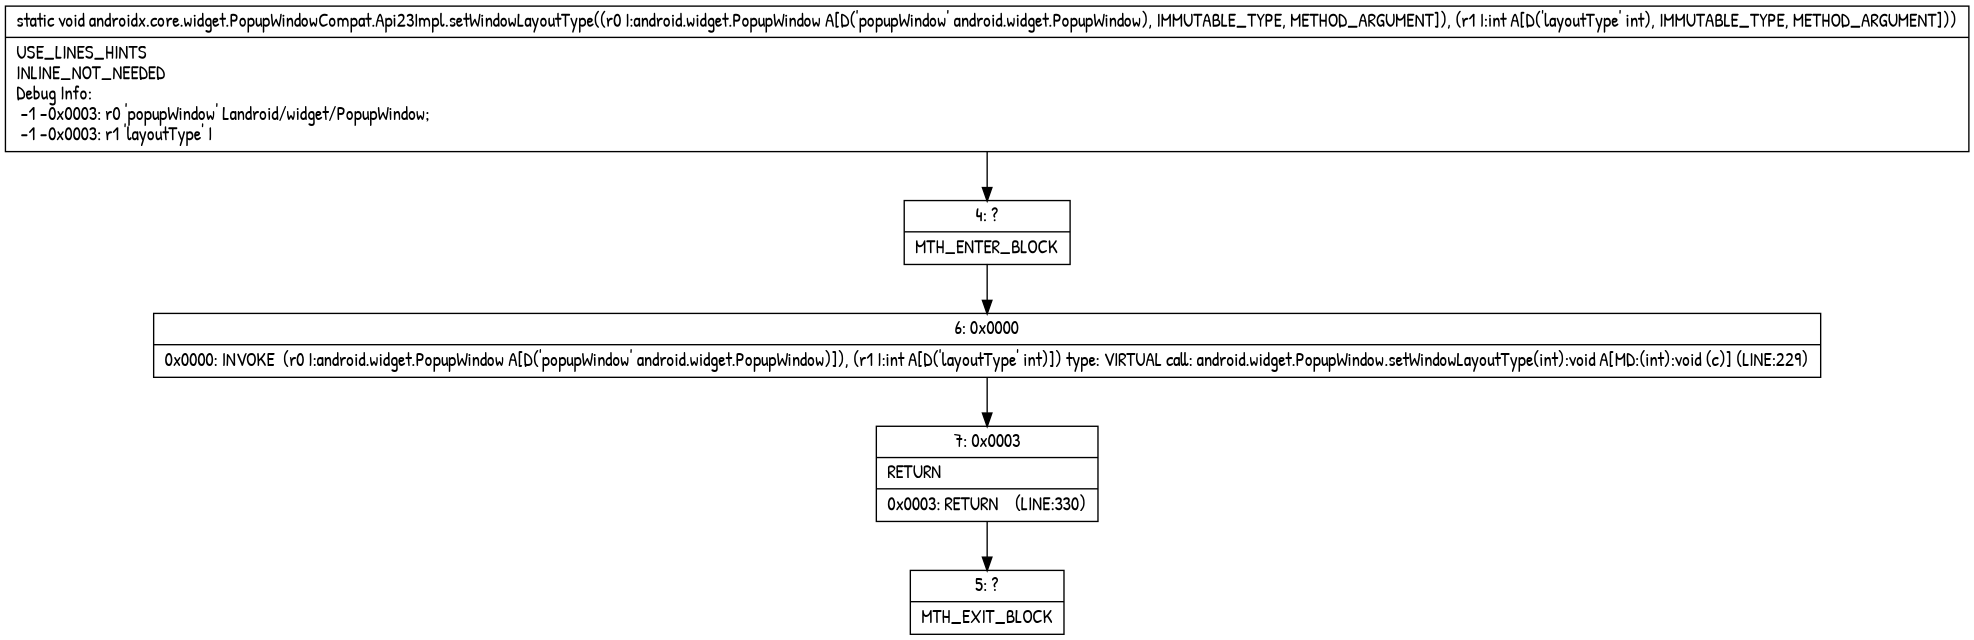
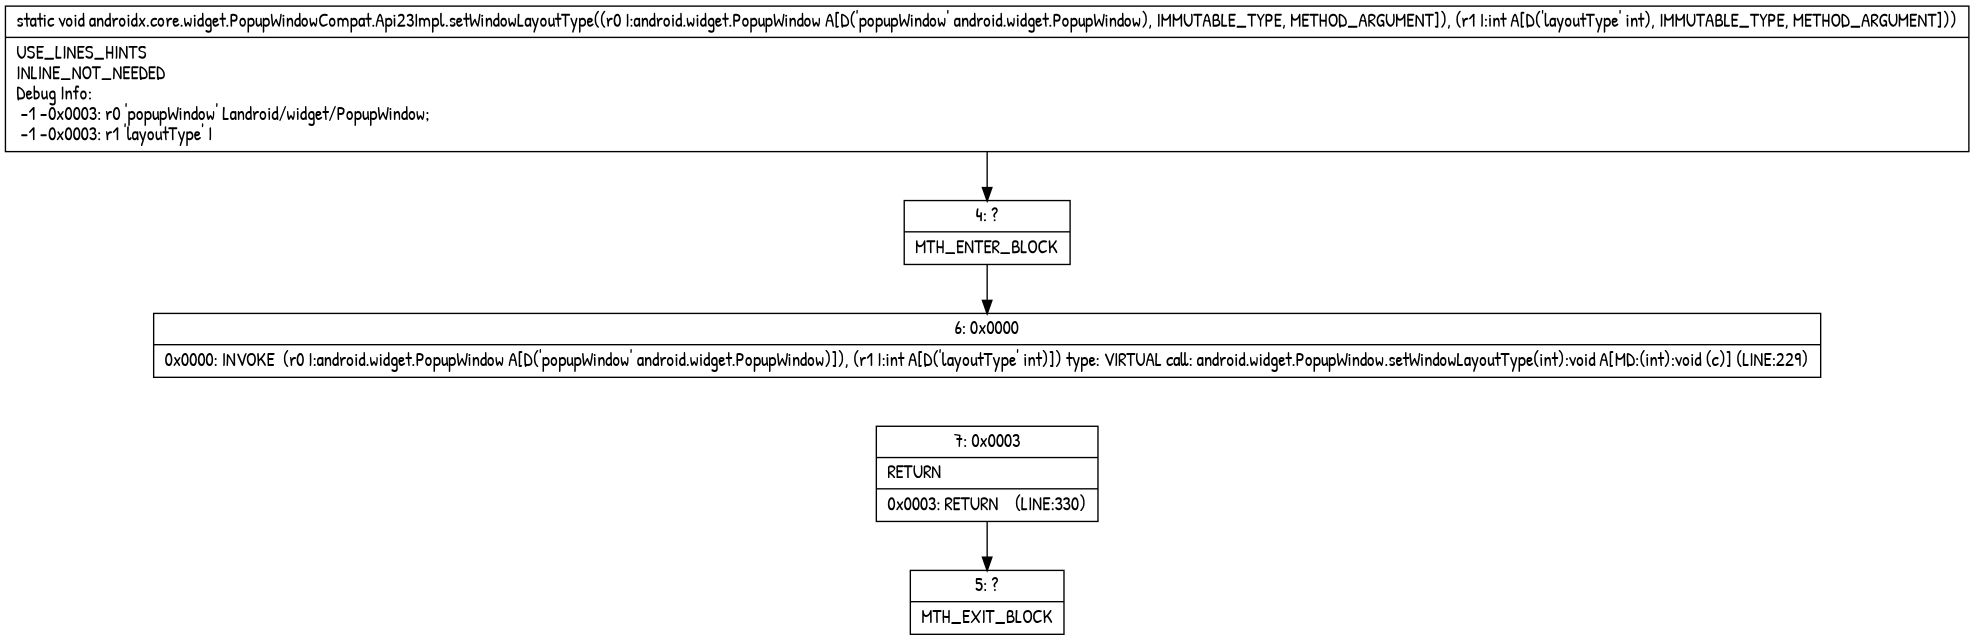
edge "6: 0x0000" -> "7: 0x0003": removed
